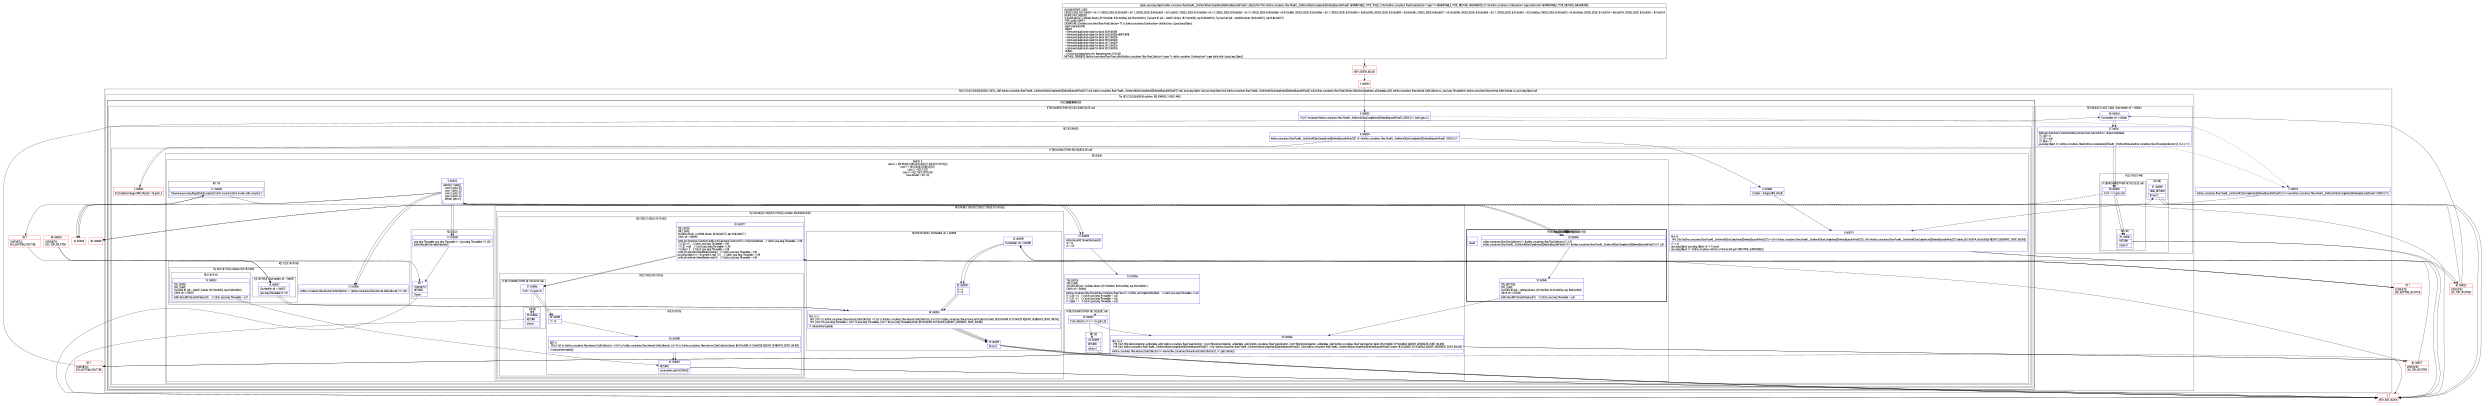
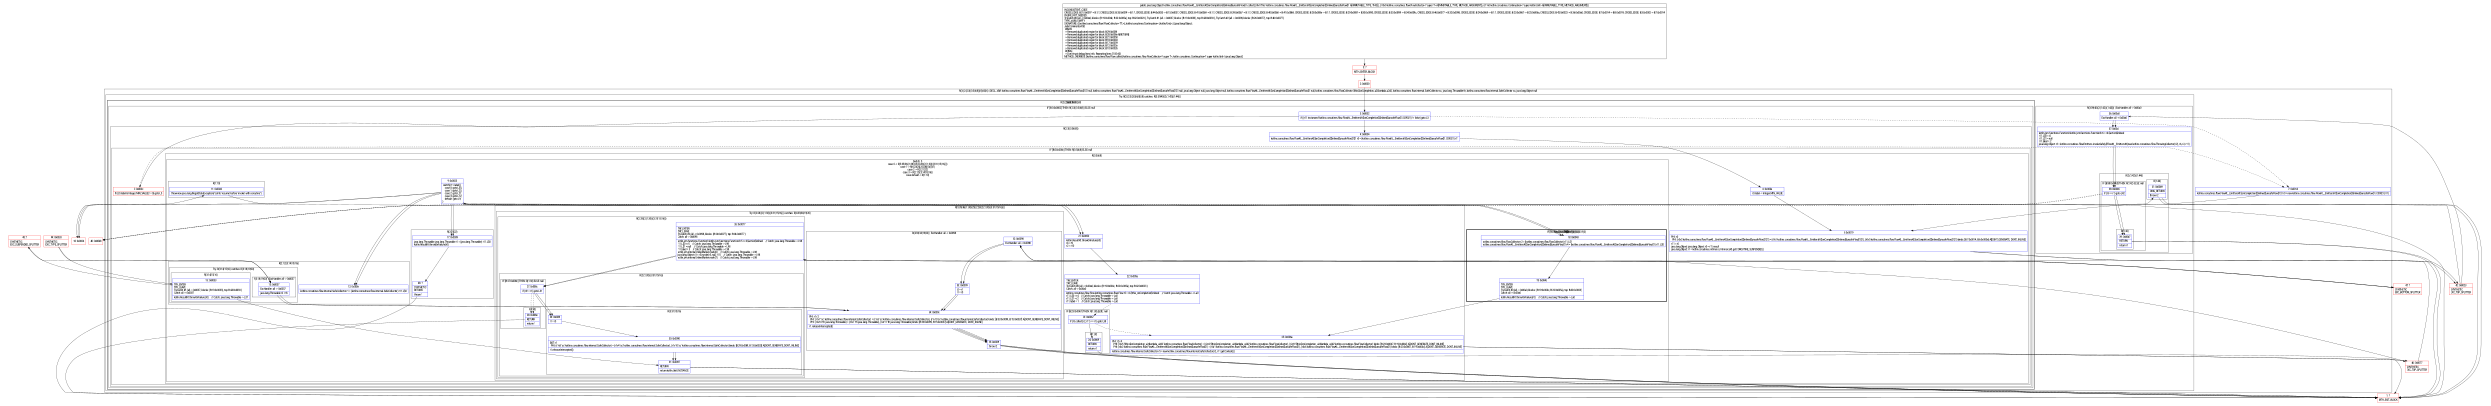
edge "4: 0x0004" -> "5: 0x000c": now "3: 0x0002" -> "5: 0x000c"
edge "11: 0x002d" -> "45: ?": now "13: 0x0033" -> "45: ?"
node "break": removed
node "45: ?": text "EXC_BOTTOM_SPLITTER" -> "EXC_SUSPENDED_SPLITTER"
node "44: 0x0033": text "EXC_TOP_SPLITTER" -> "EXC_TYPE_SPLITTER"
edge "44: 0x0033" -> "48: ?": now "44: 0x0033" -> "13: 0x0033"
node "19: 0x004c": text "TRY_BOTTOM" -> "TRY_ENTER"
edge "23: 0x0067" -> "25: 0x006a": style solid -> dashed
node "43: ?": removed
